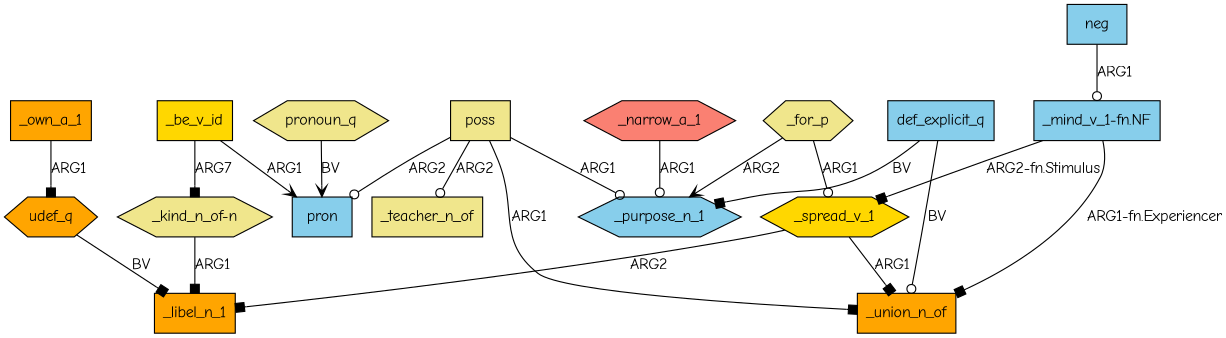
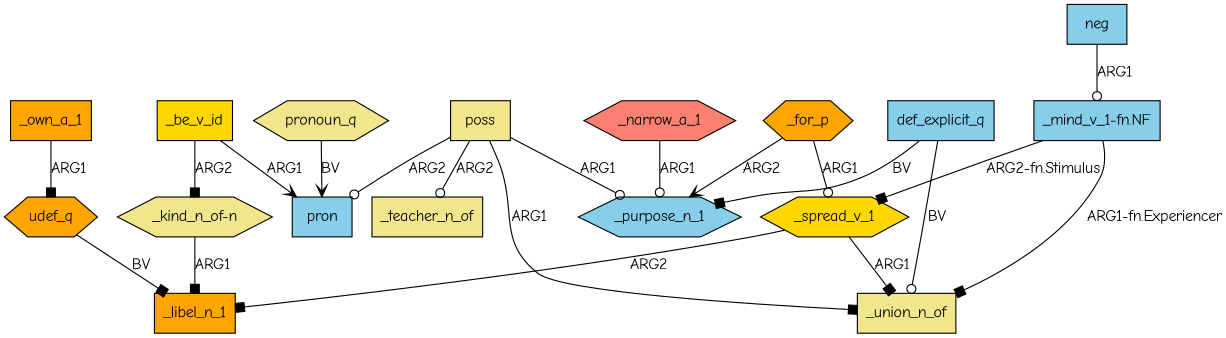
node "_for_p": fillcolor khaki -> orange
edge "_be_v_id" -> "_kind_n_of-n": label "ARG7" -> "ARG2"
node "_union_n_of": fillcolor orange -> khaki
